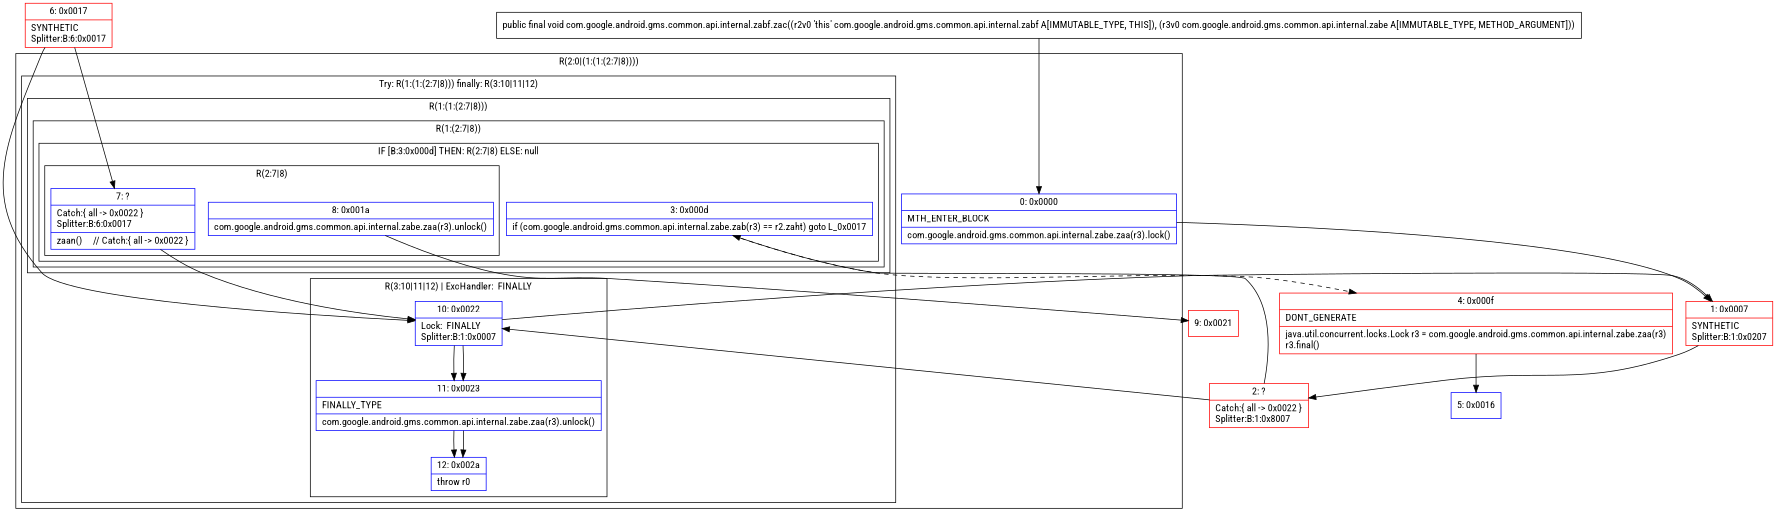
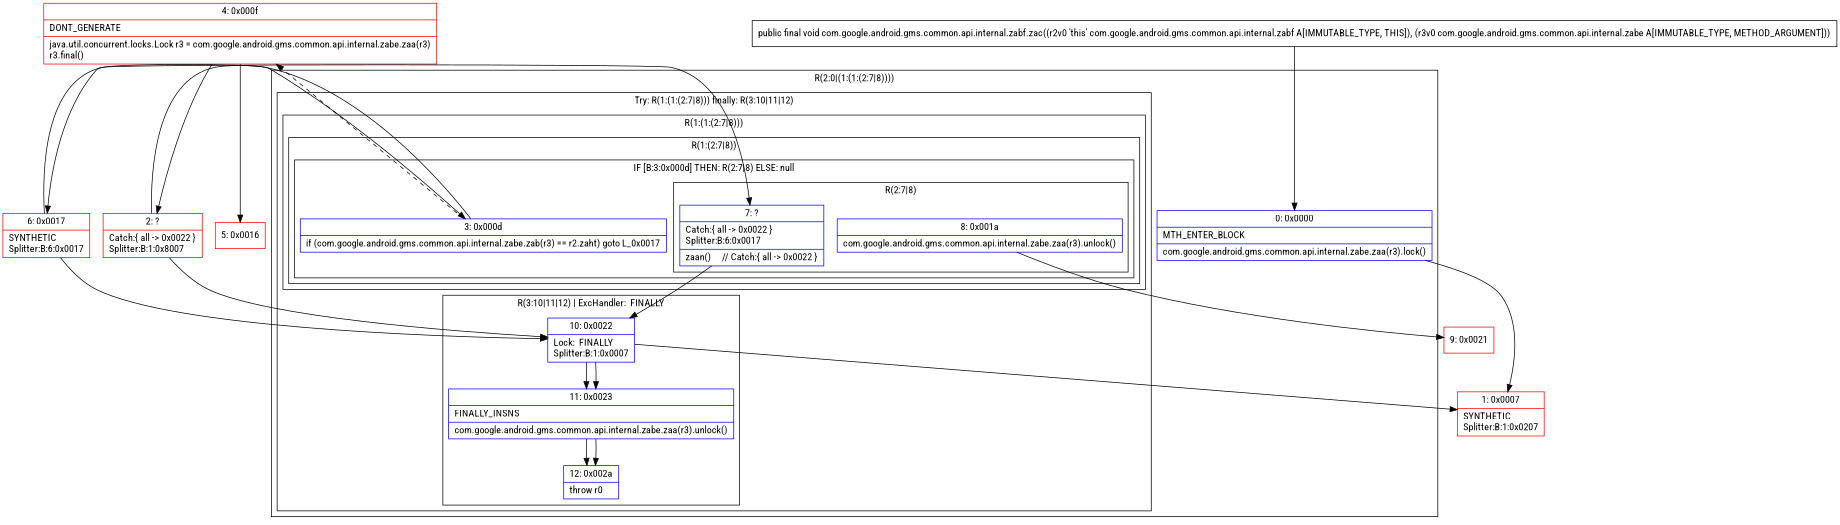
edge "3: 0x000d" -> "6: 0x0017": added
edge "1: 0x0007" -> "2: ?": now "4: 0x000f" -> "2: ?"
node "11: 0x0023": text "FINALLY_TYPE" -> "FINALLY_INSNS"
node "5: 0x0016": color blue -> red
